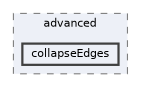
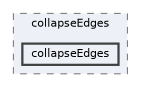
cluster "advanced": label "advanced" -> "collapseEdges"
